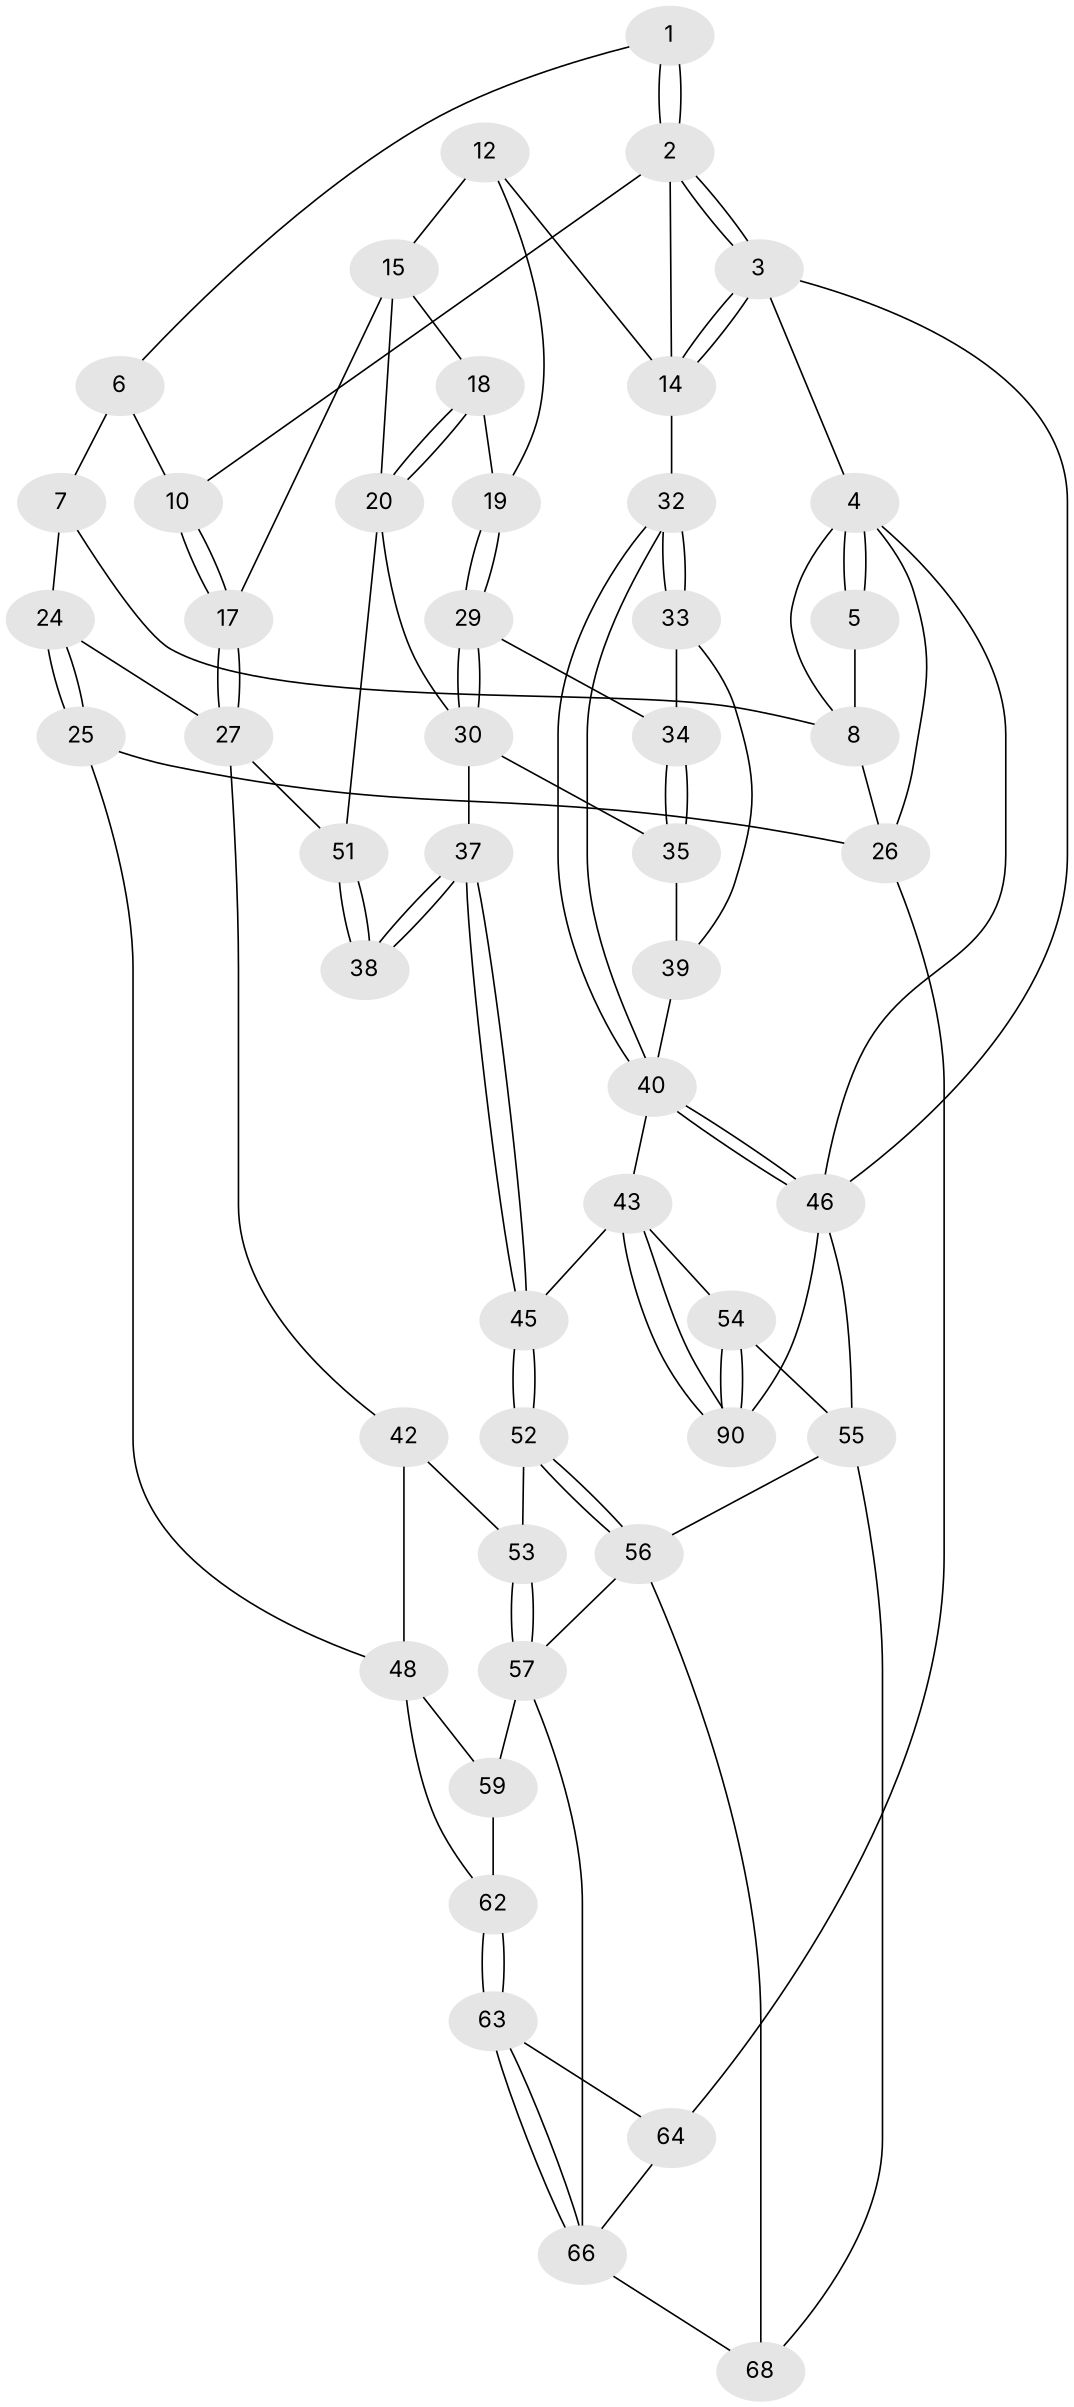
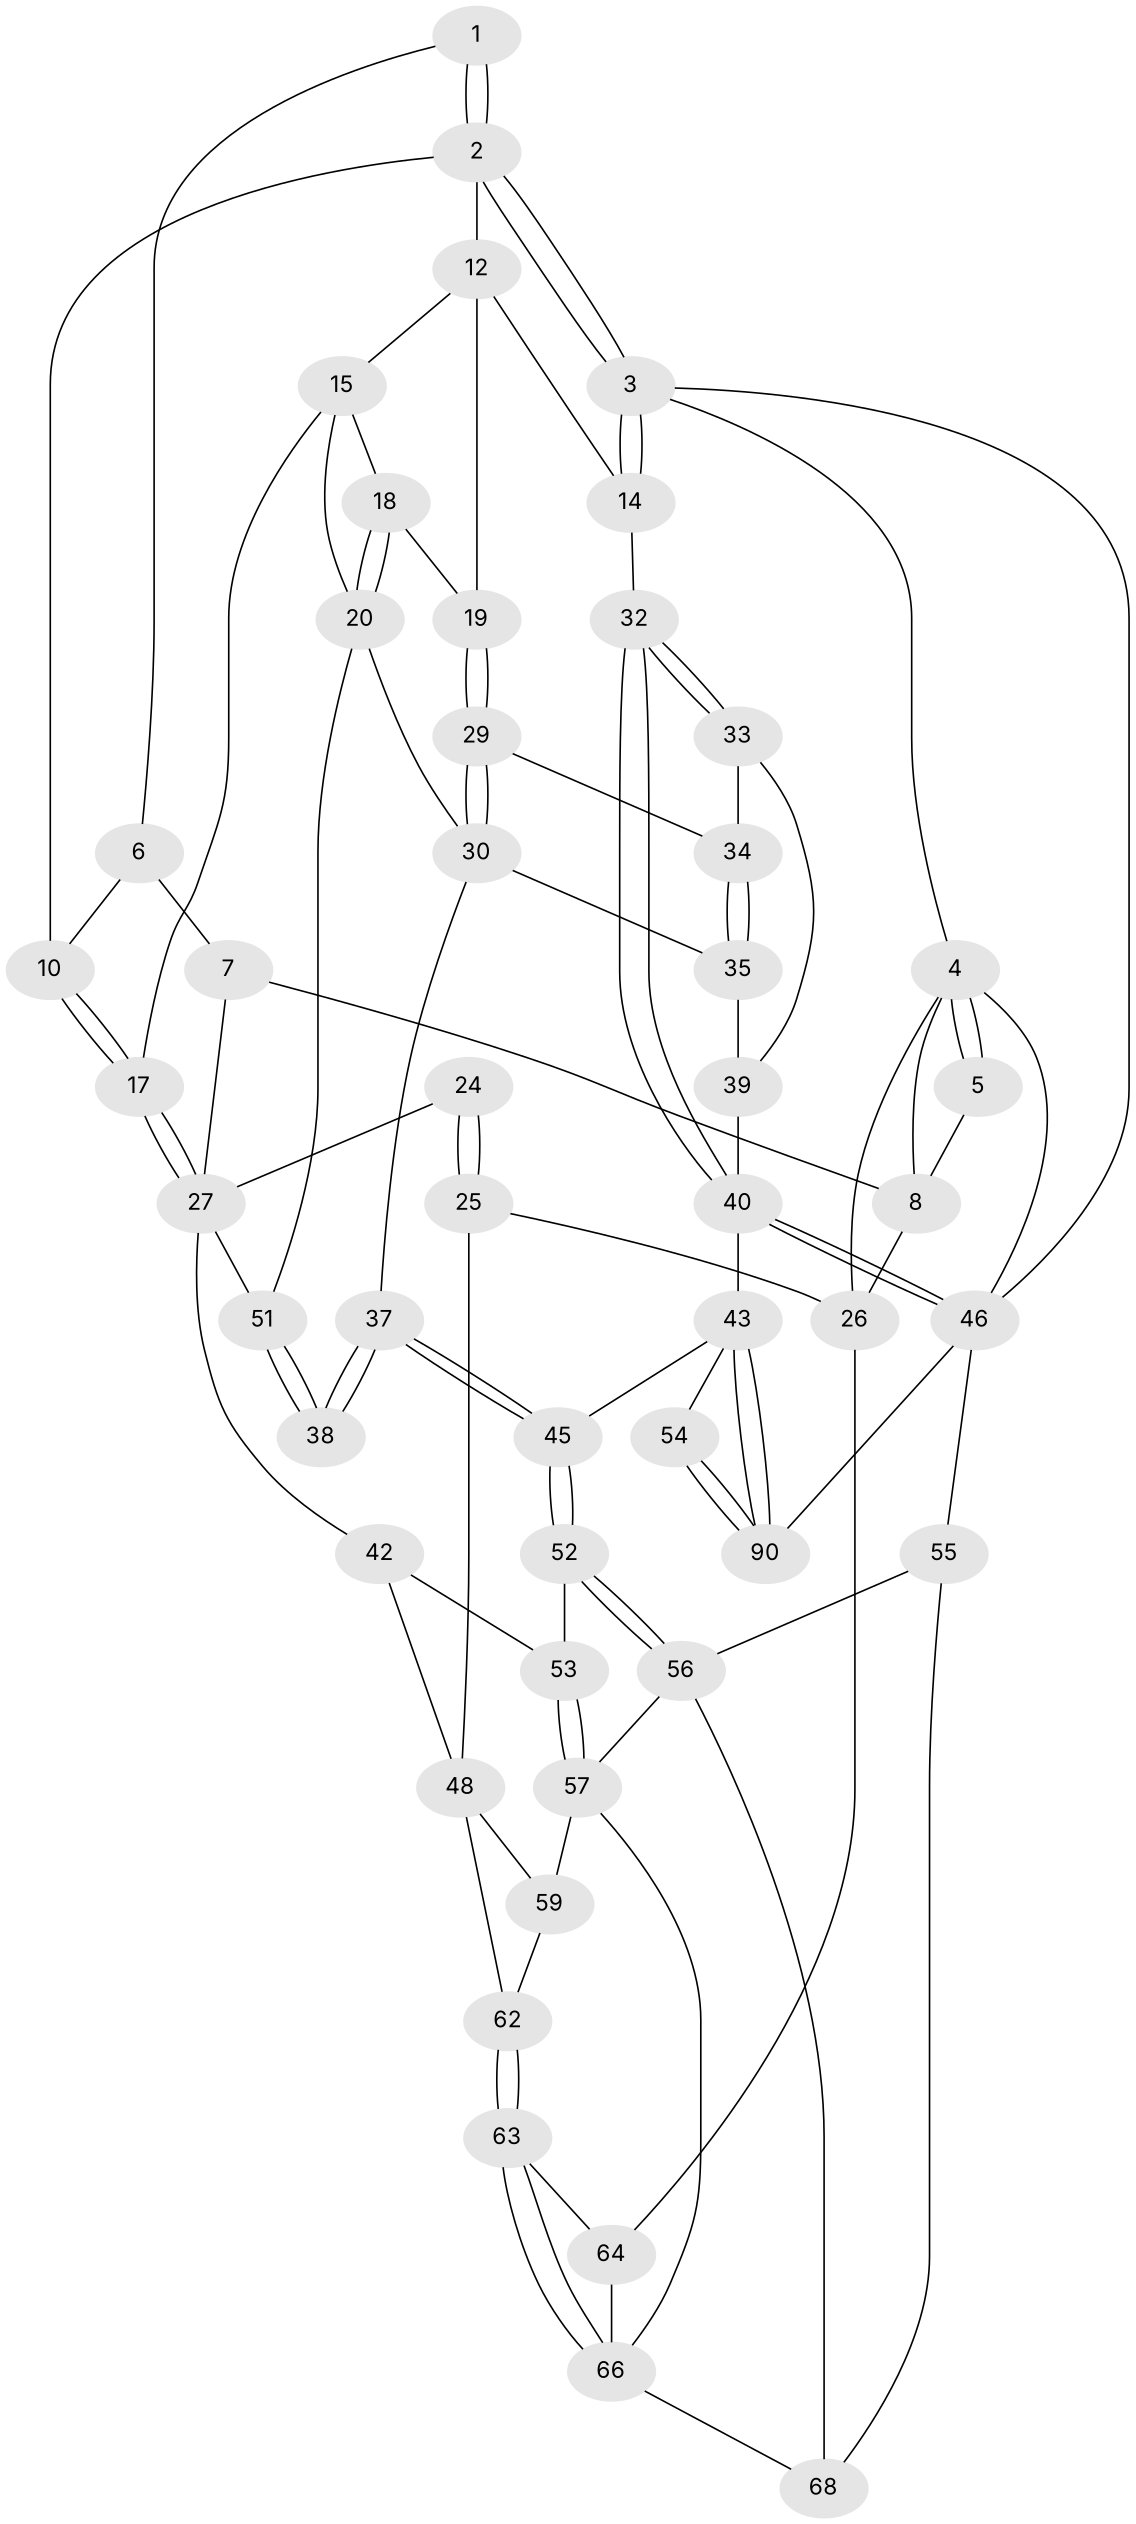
edge "2" -- "14": now "2" -- "12"
edge "7" -- "24": now "7" -- "27"
edge "54" -- "55": removed
